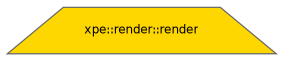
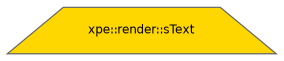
node "xpe::render::render": label "xpe::render::render" -> "xpe::render::sText"
